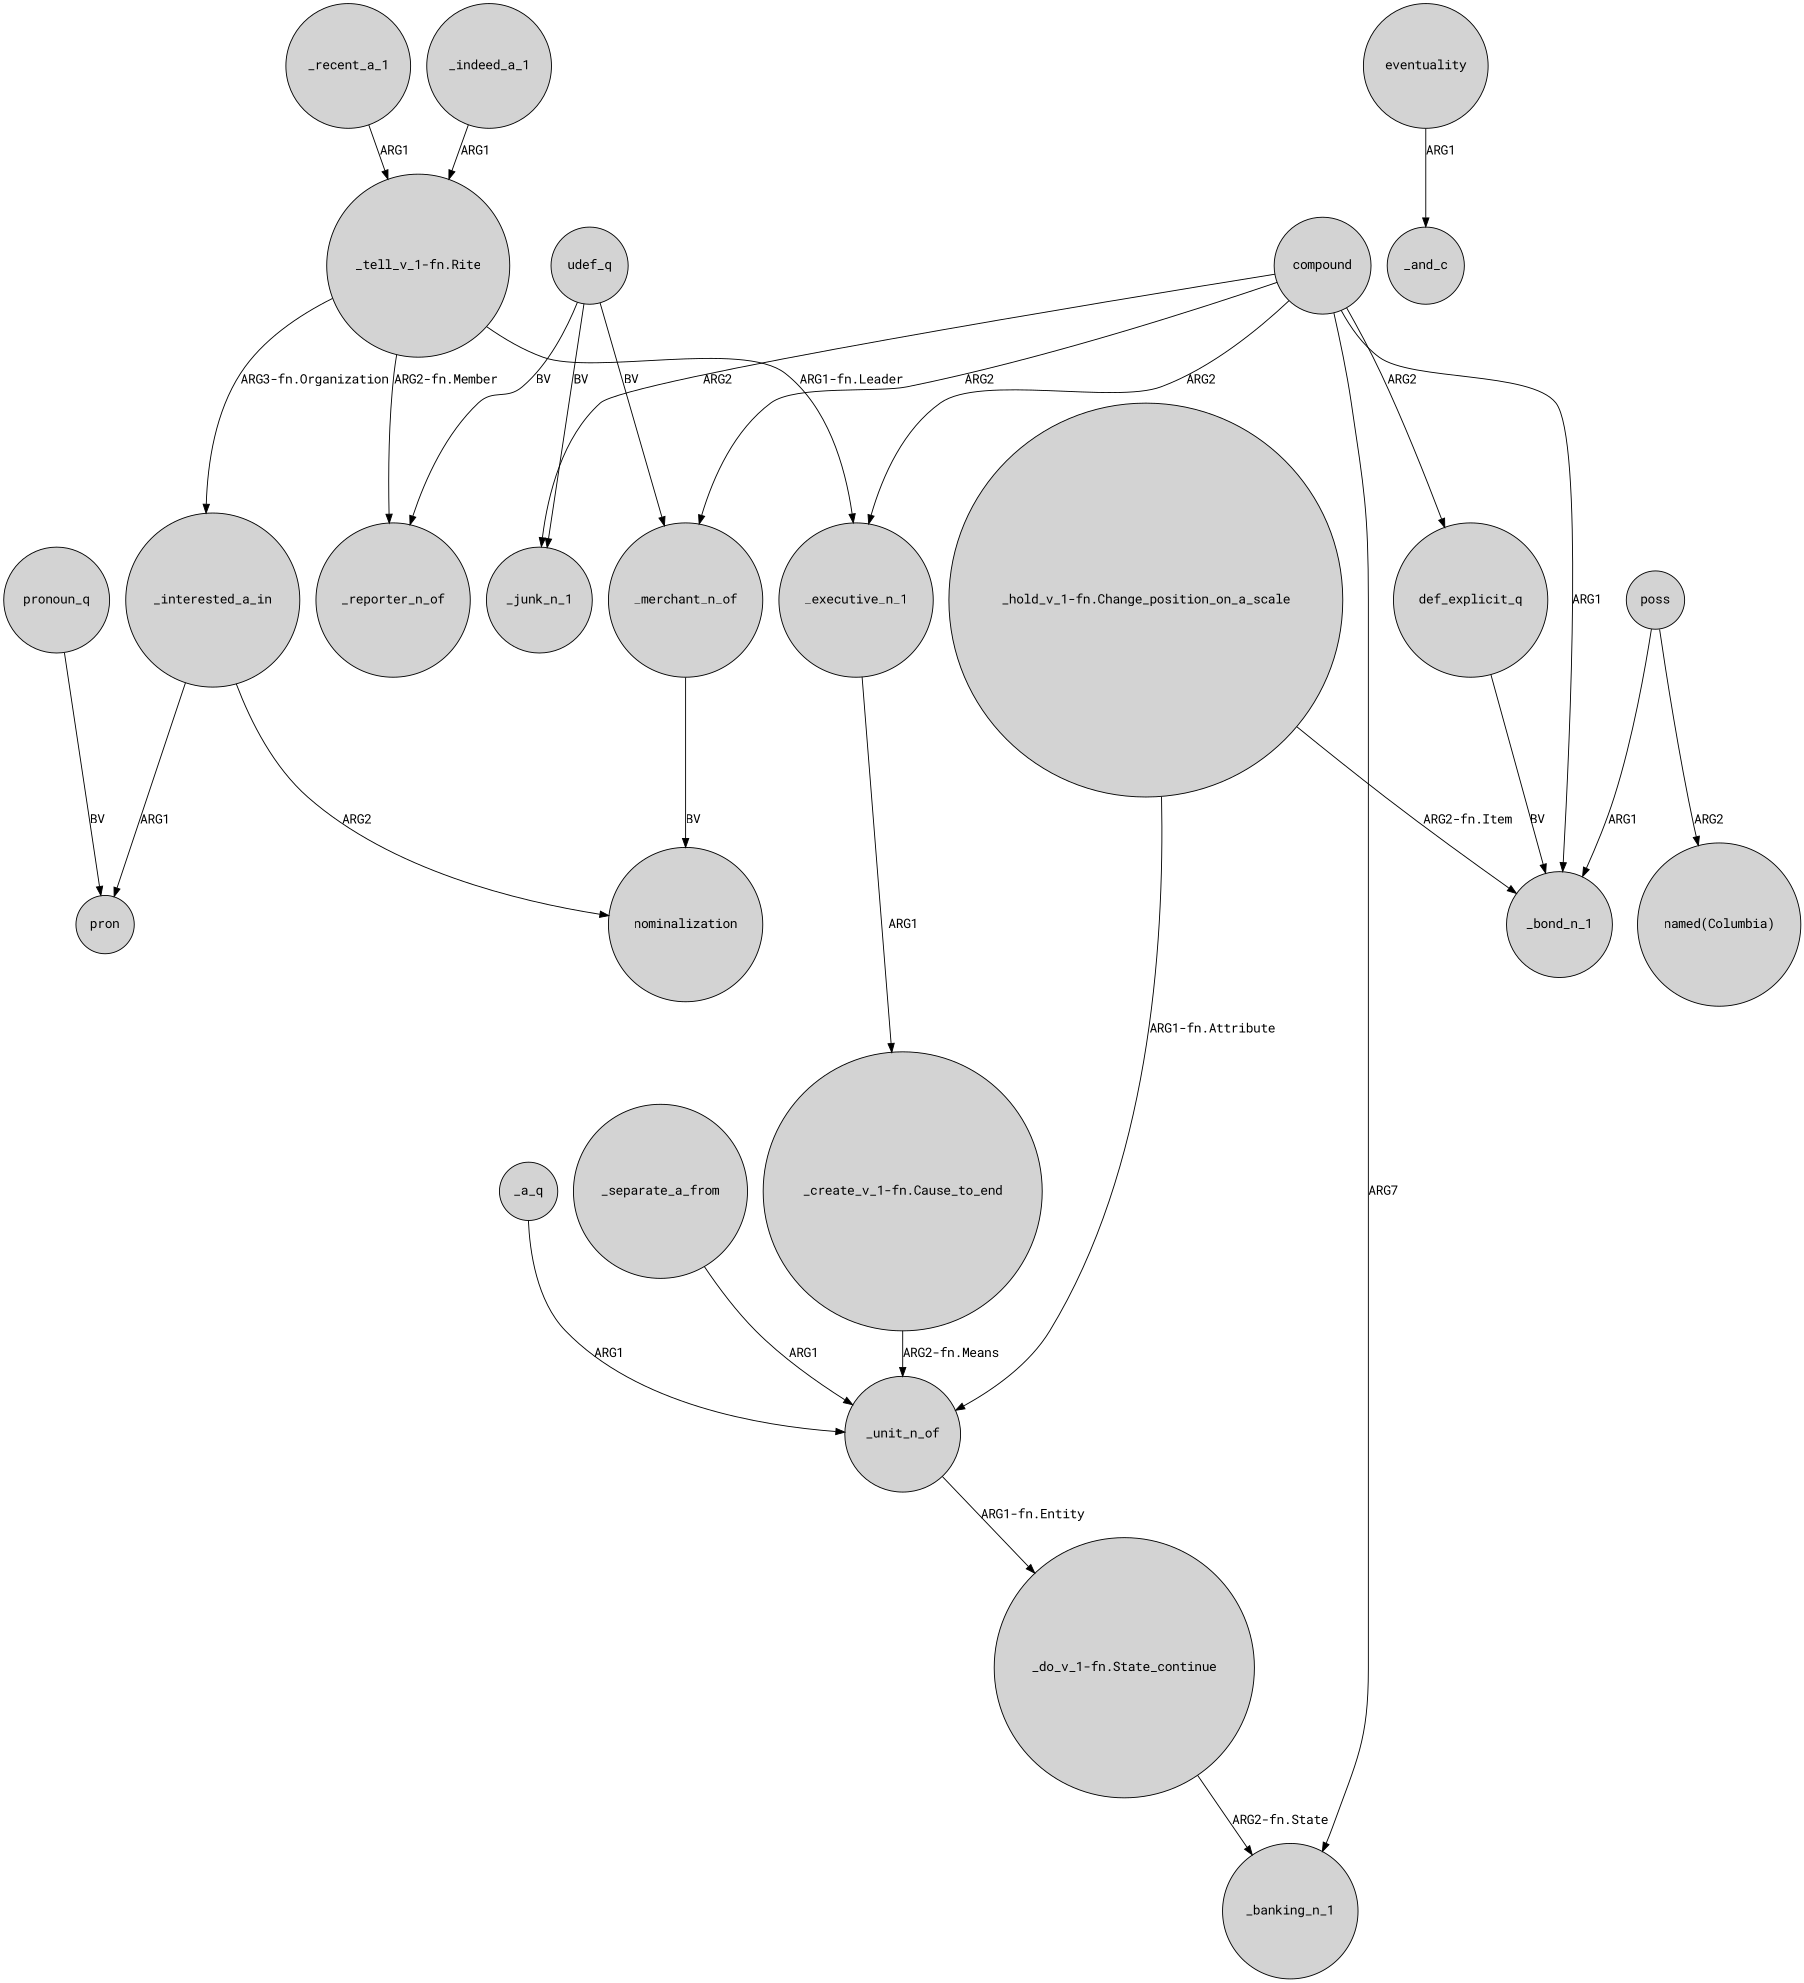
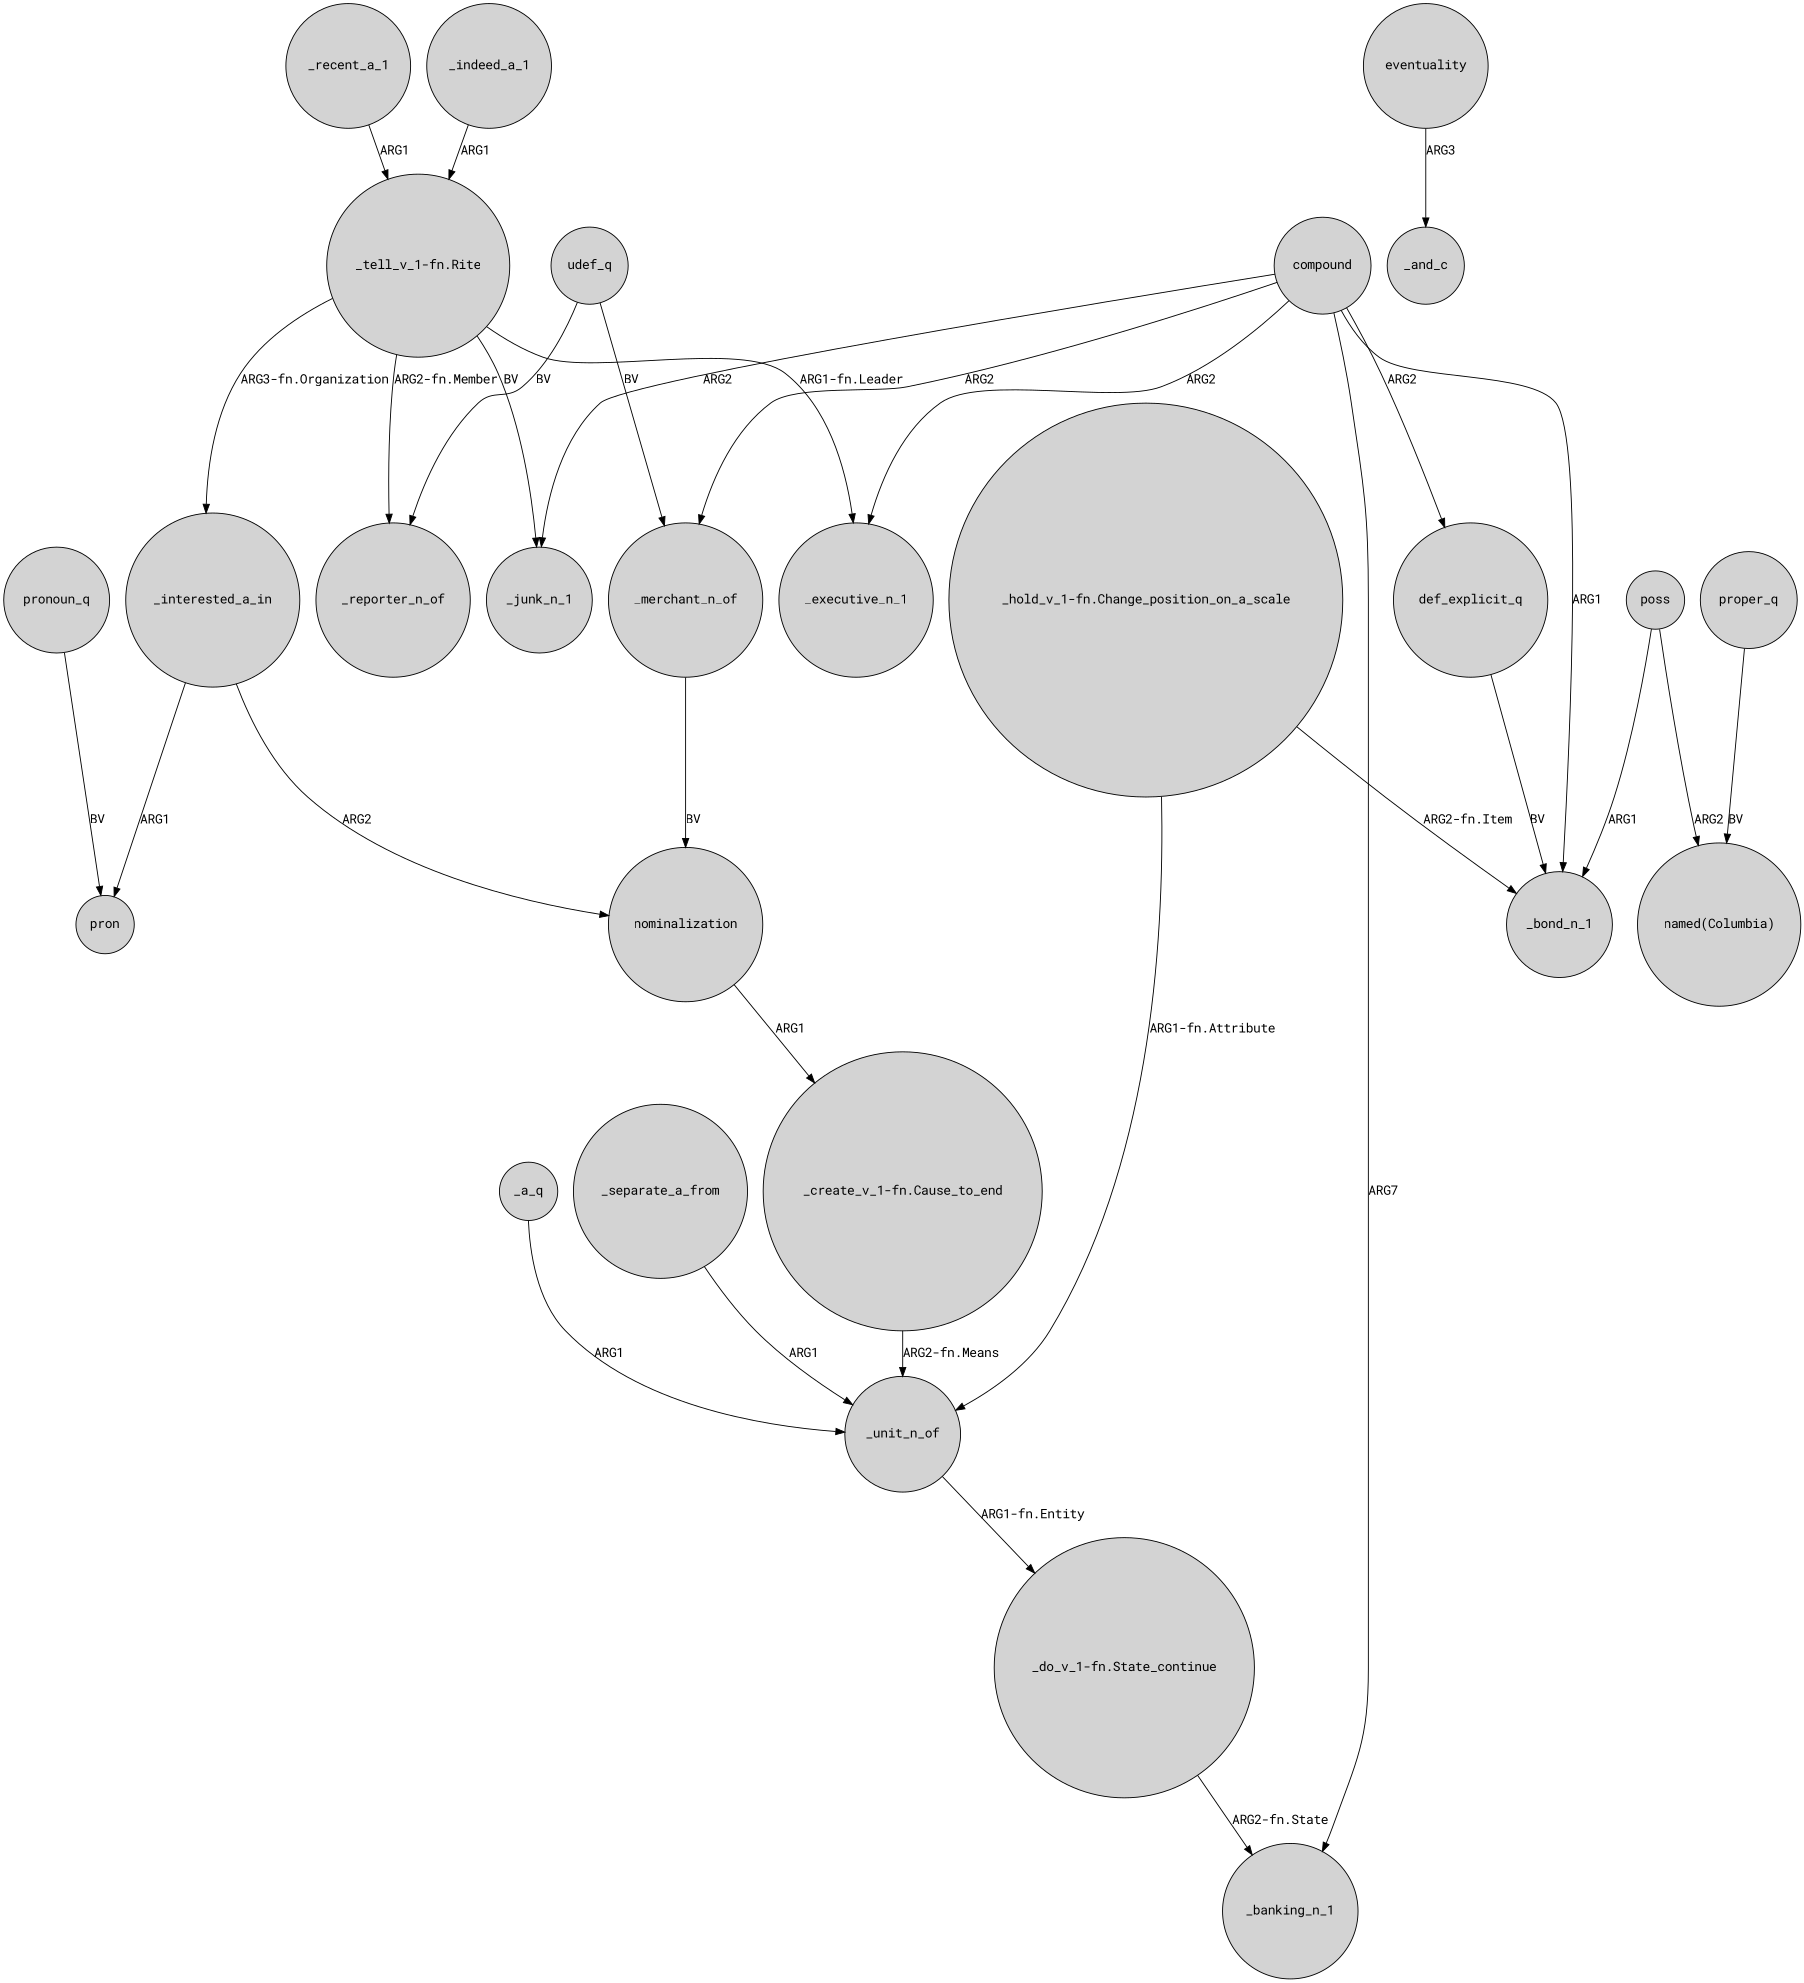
edge "eventuality" -> "_and_c": label "ARG1" -> "ARG3"
edge "udef_q" -> "_junk_n_1": now "_tell_v_1-fn.Rite" -> "_junk_n_1"
node "proper_q": added
edge "_executive_n_1" -> "_create_v_1-fn.Cause_to_end": now "nominalization" -> "_create_v_1-fn.Cause_to_end"
